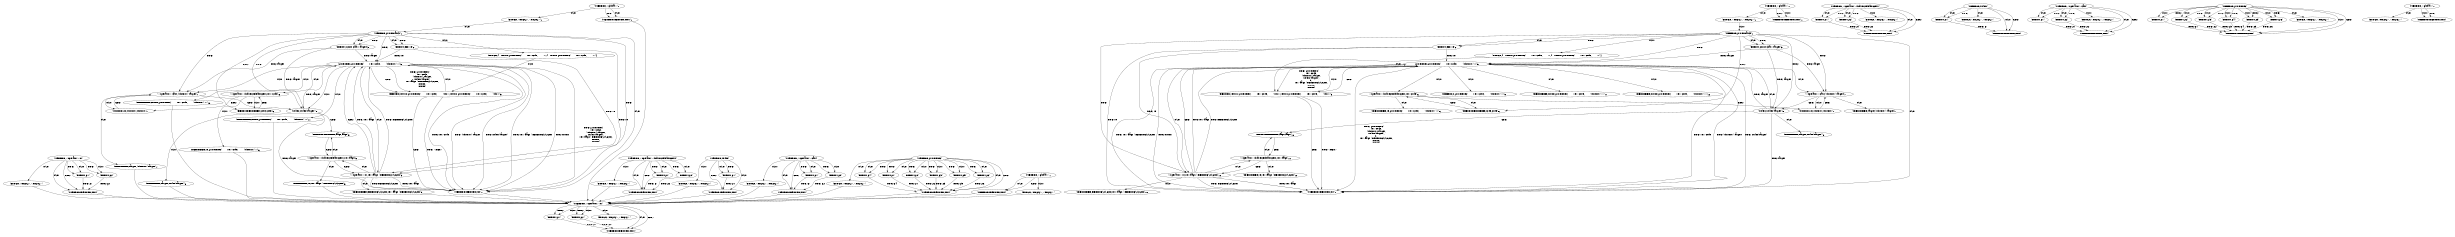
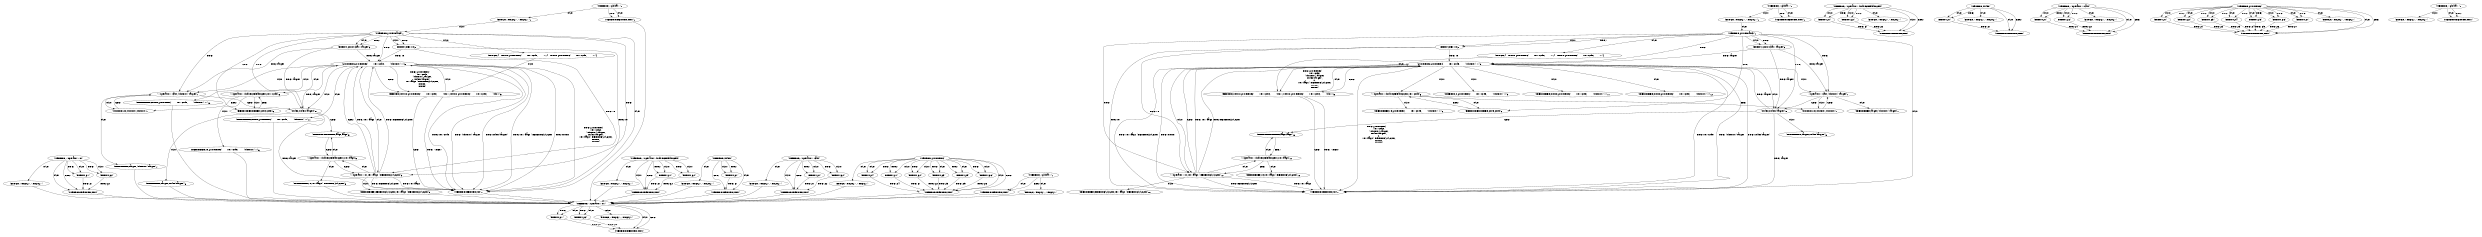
node "(PARAM,p7)": added
